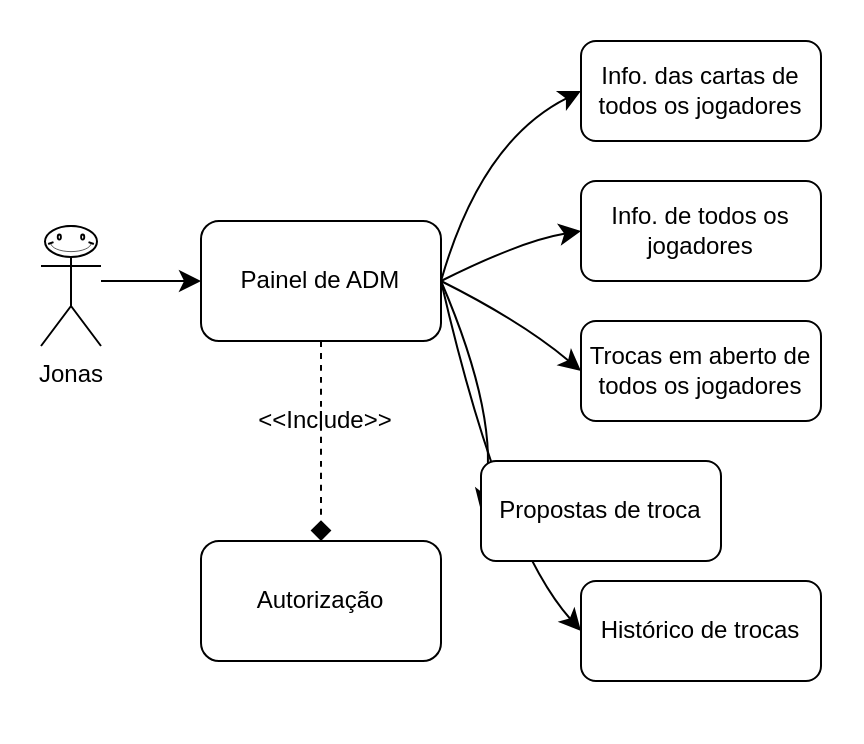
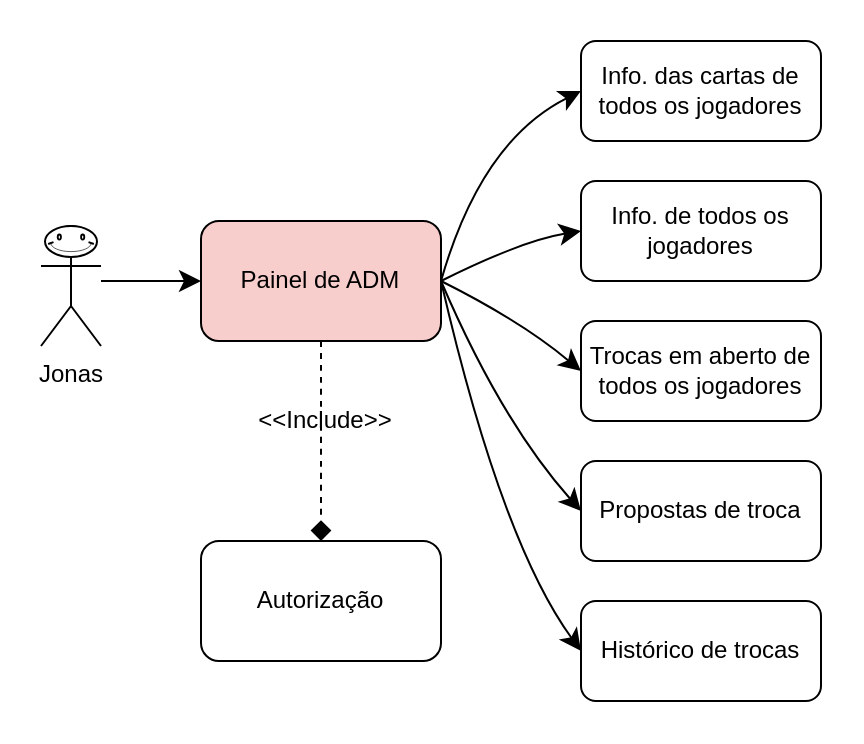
node "Painel de ADM": fillcolor #ffffff -> #f8cecc
node "Propostas de troca": moved (601, 511) -> (701, 511)
node "Histórico de trocas": moved (701, 631) -> (701, 651)
